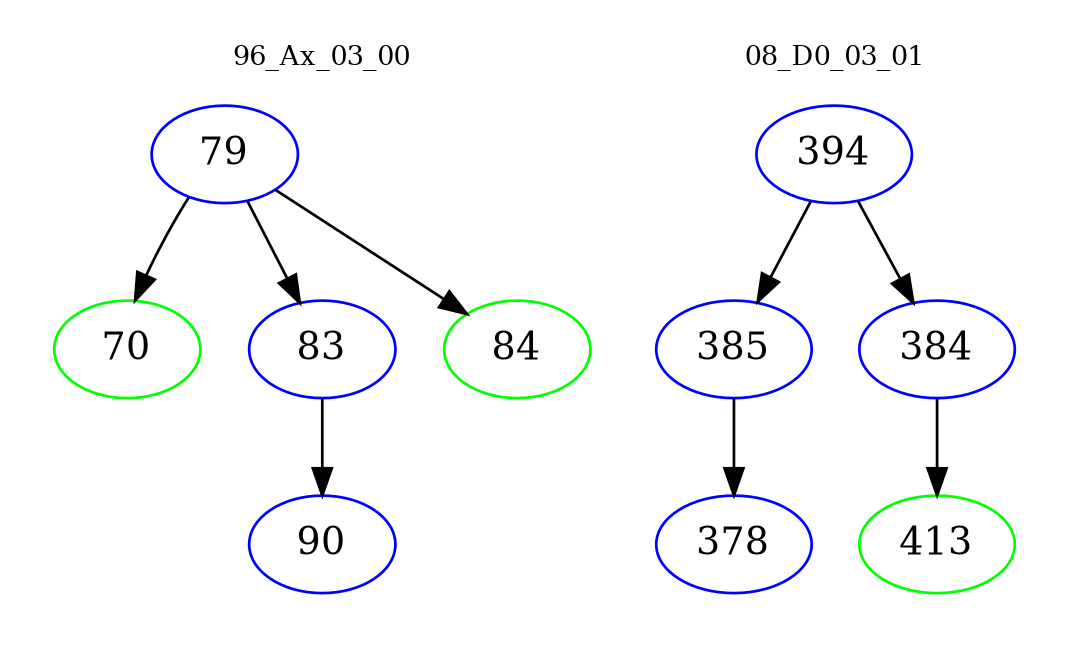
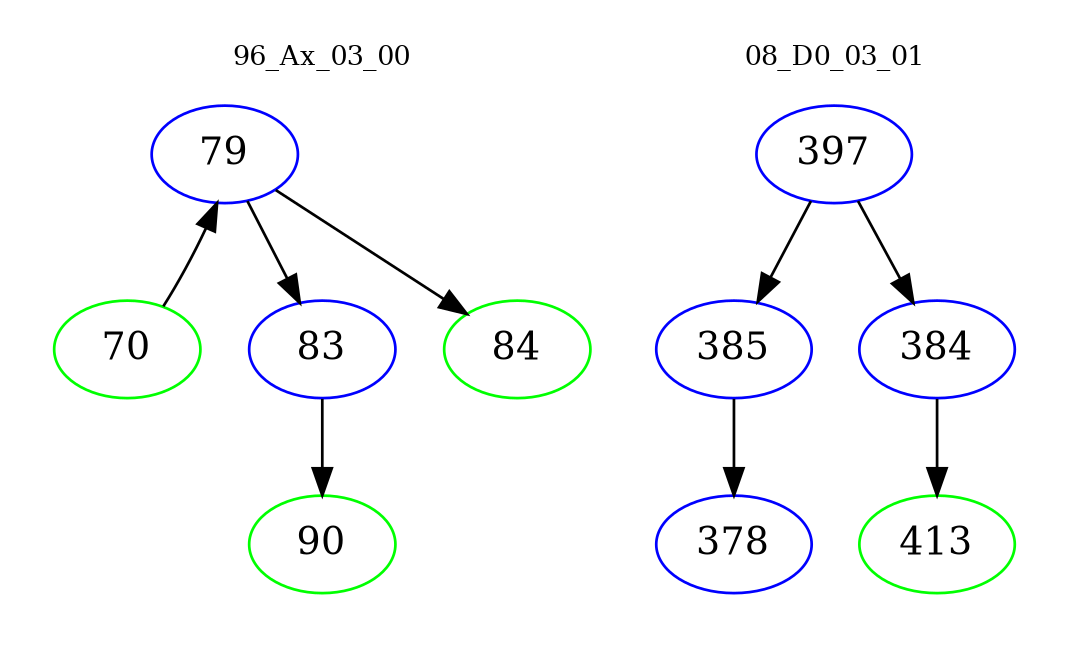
node "394": label "394" -> "397"
edge "79" -> "70": reversed
node "90": color blue -> green
